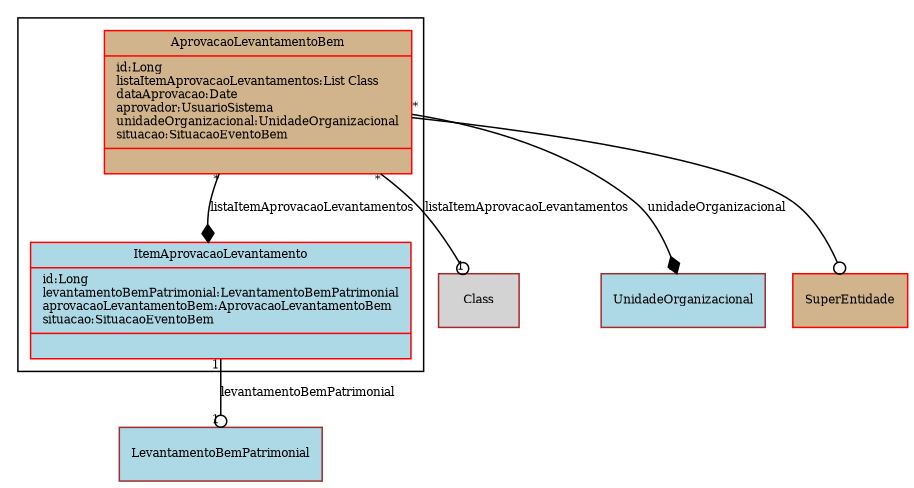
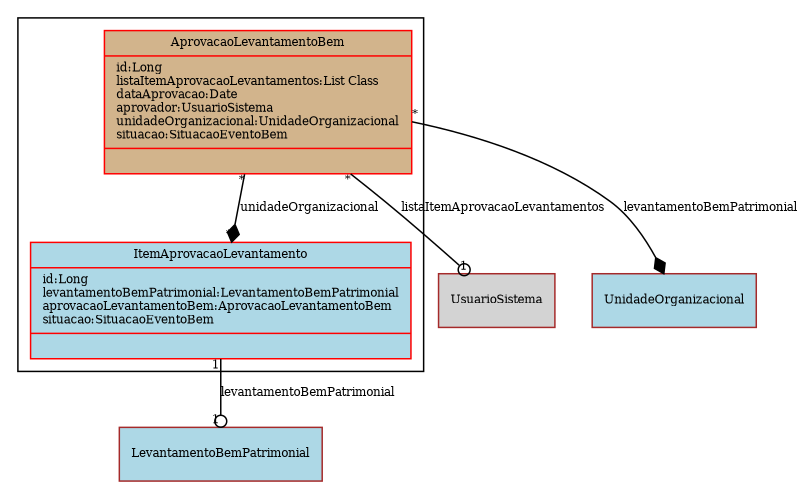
edge "AprovacaoLevantamentoBem" -> "ItemAprovacaoLevantamento": label "listaItemAprovacaoLevantamentos" -> "unidadeOrganizacional"
edge "AprovacaoLevantamentoBem" -> "UnidadeOrganizacional": label "unidadeOrganizacional" -> "levantamentoBemPatrimonial"
node "Class": label "Class" -> "UsuarioSistema"
node "SuperEntidade": removed
